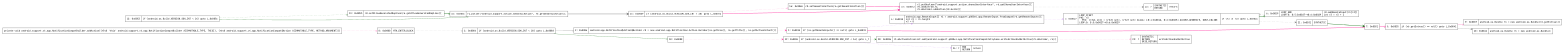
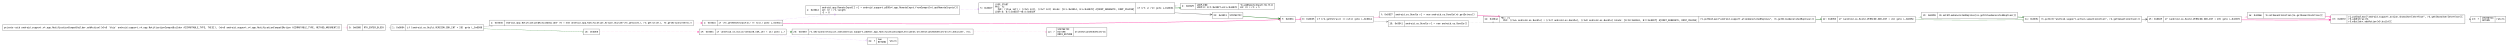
node "11: 0x0046": added
edge "5: 0x0027" -> "21: 0x0031": style dotted -> bold
